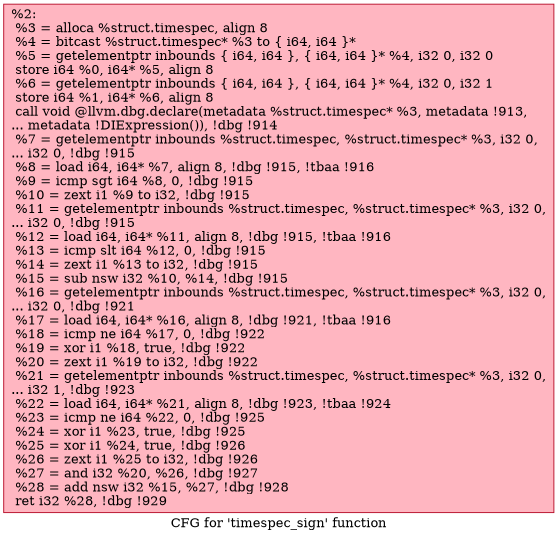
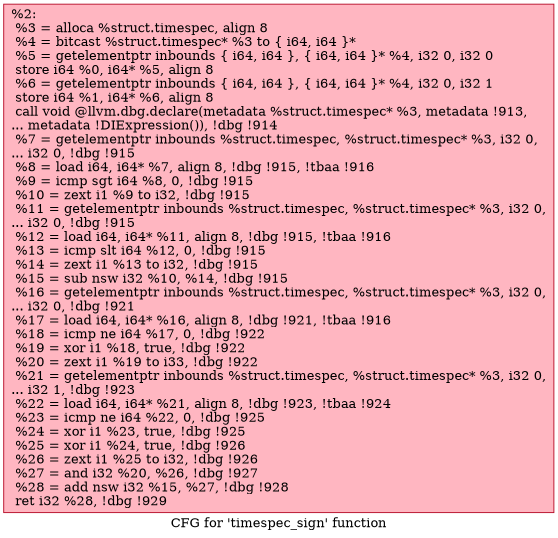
node "%2:": text "%20 = zext i1 %19 to i32, !dbg !922" -> "%20 = zext i1 %19 to i33, !dbg !922"
